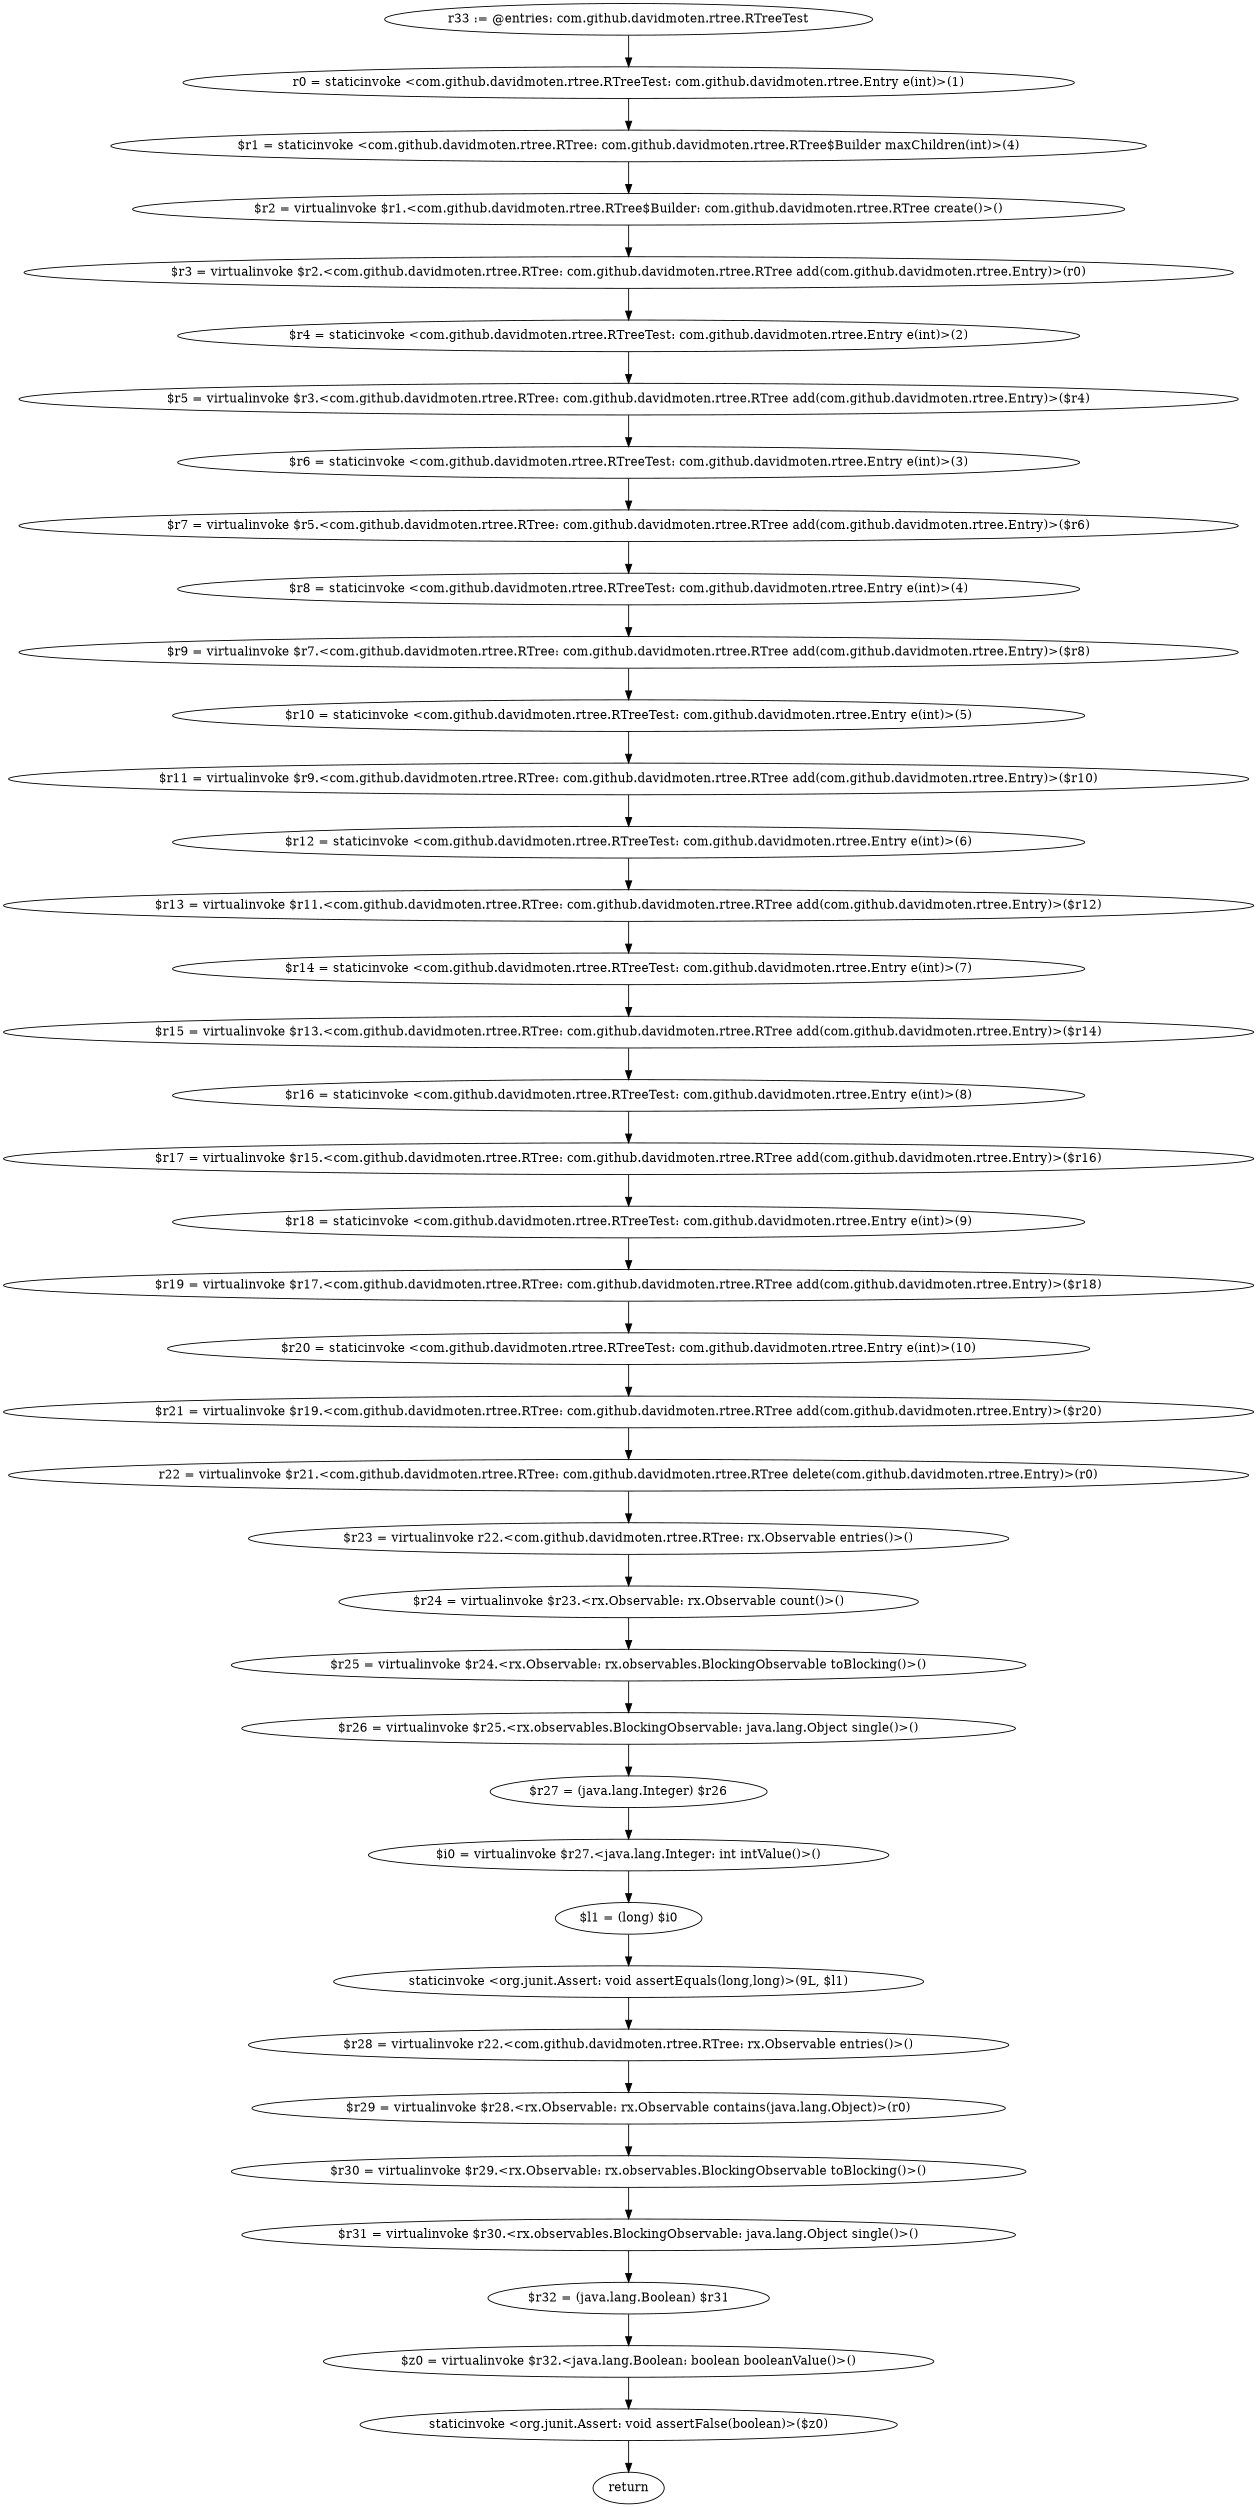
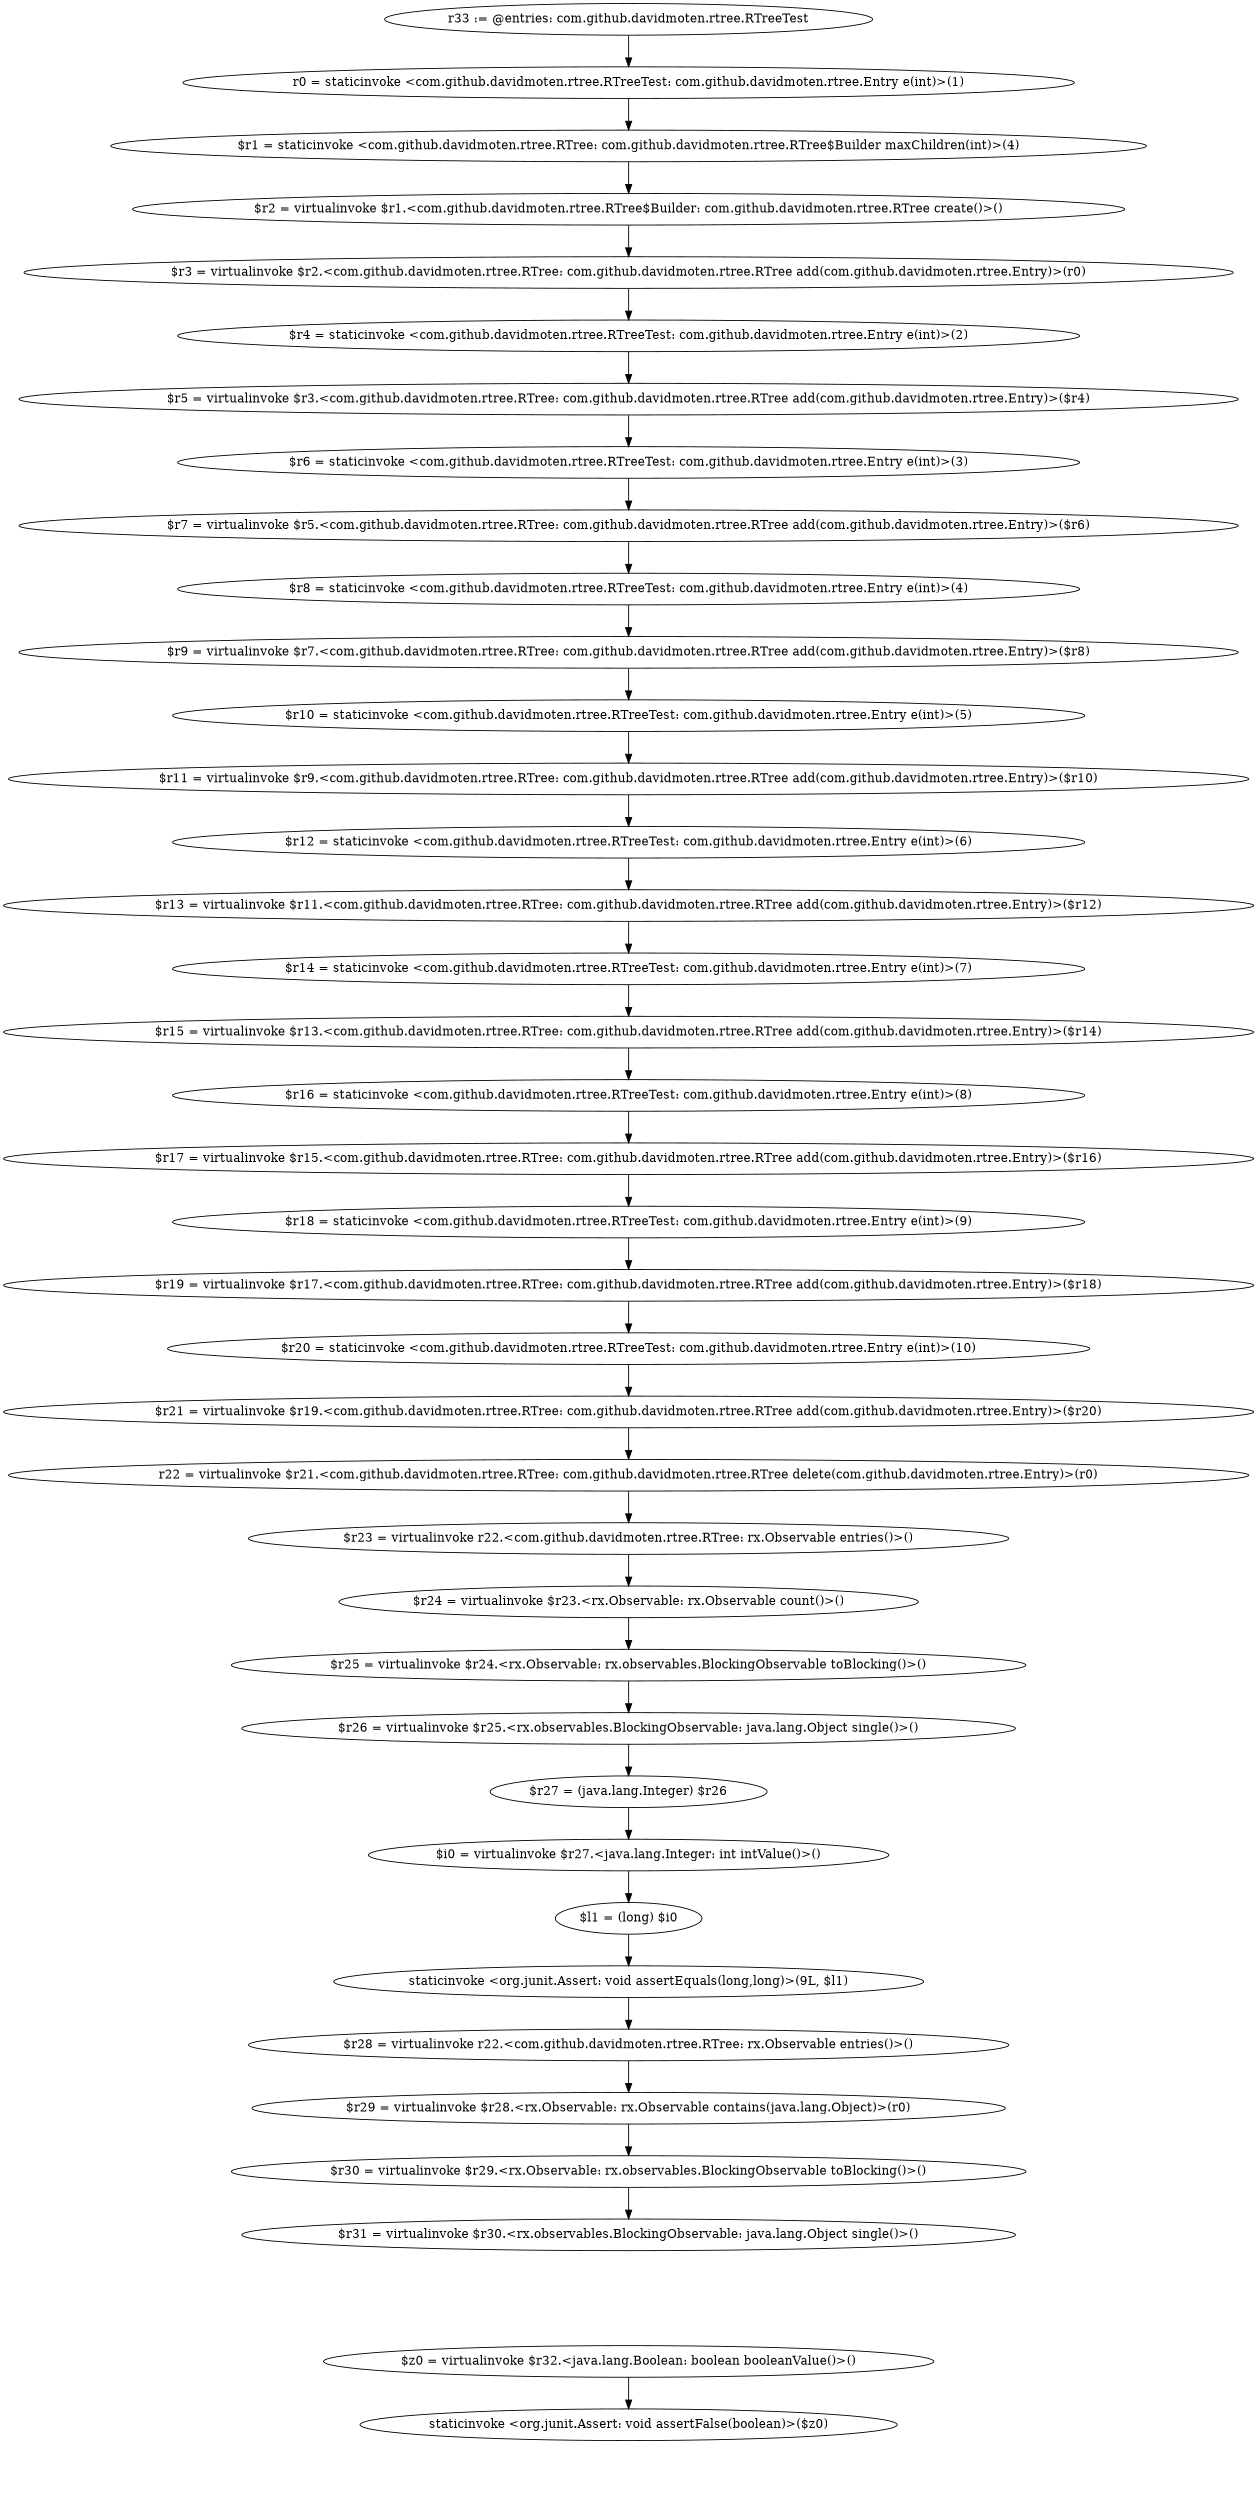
node "$r32 = (java.lang.Boolean) $r31": removed
node "return": removed
